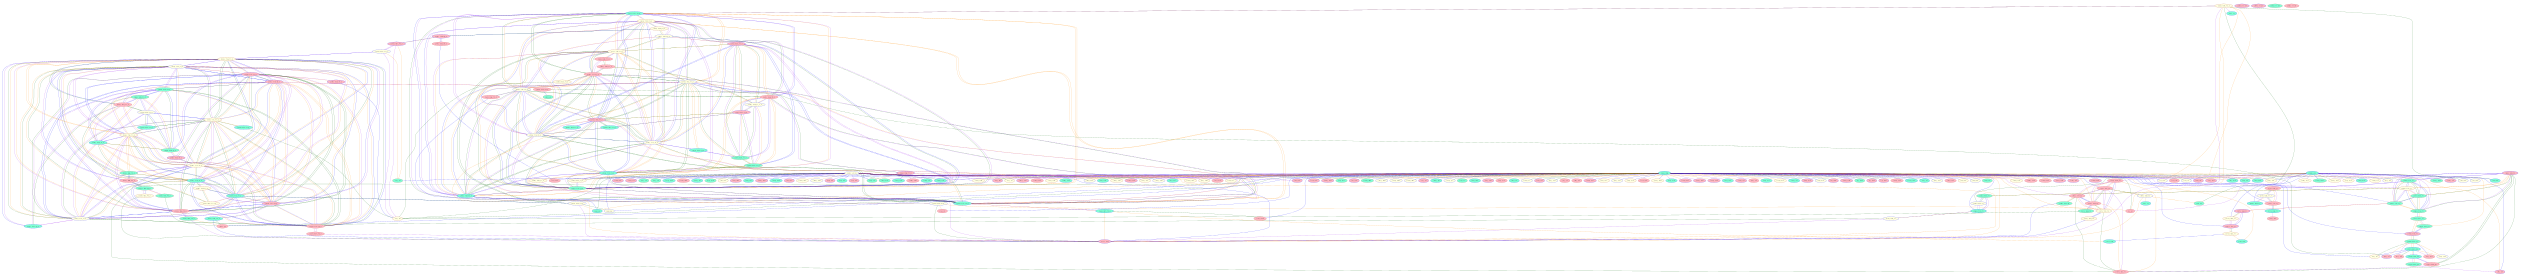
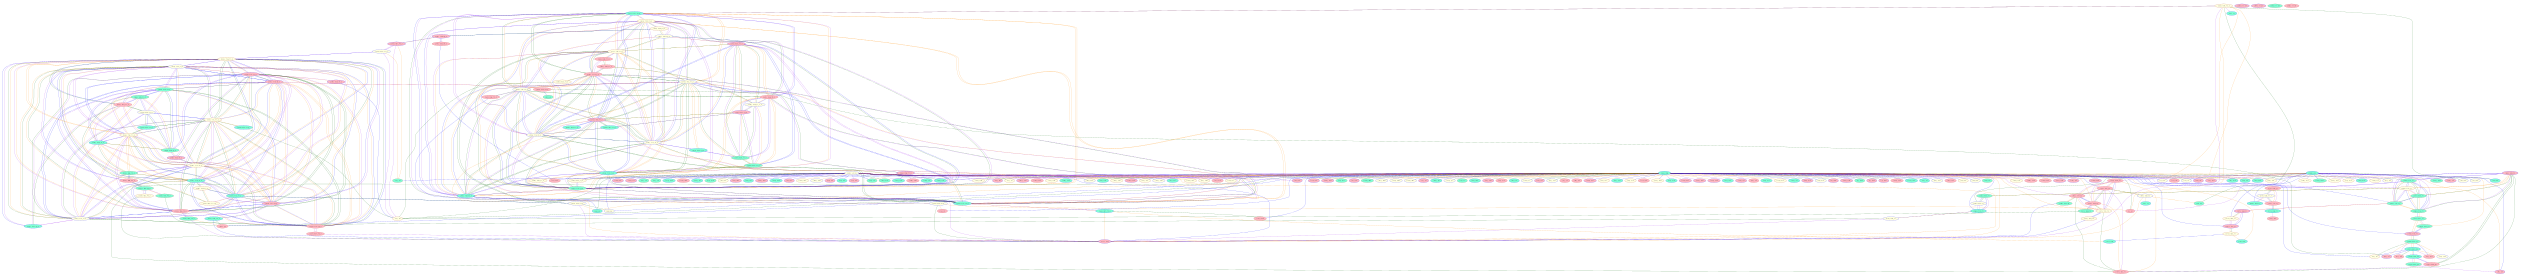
node "(54) C12": fillcolor lightyellow -> aquamarine
